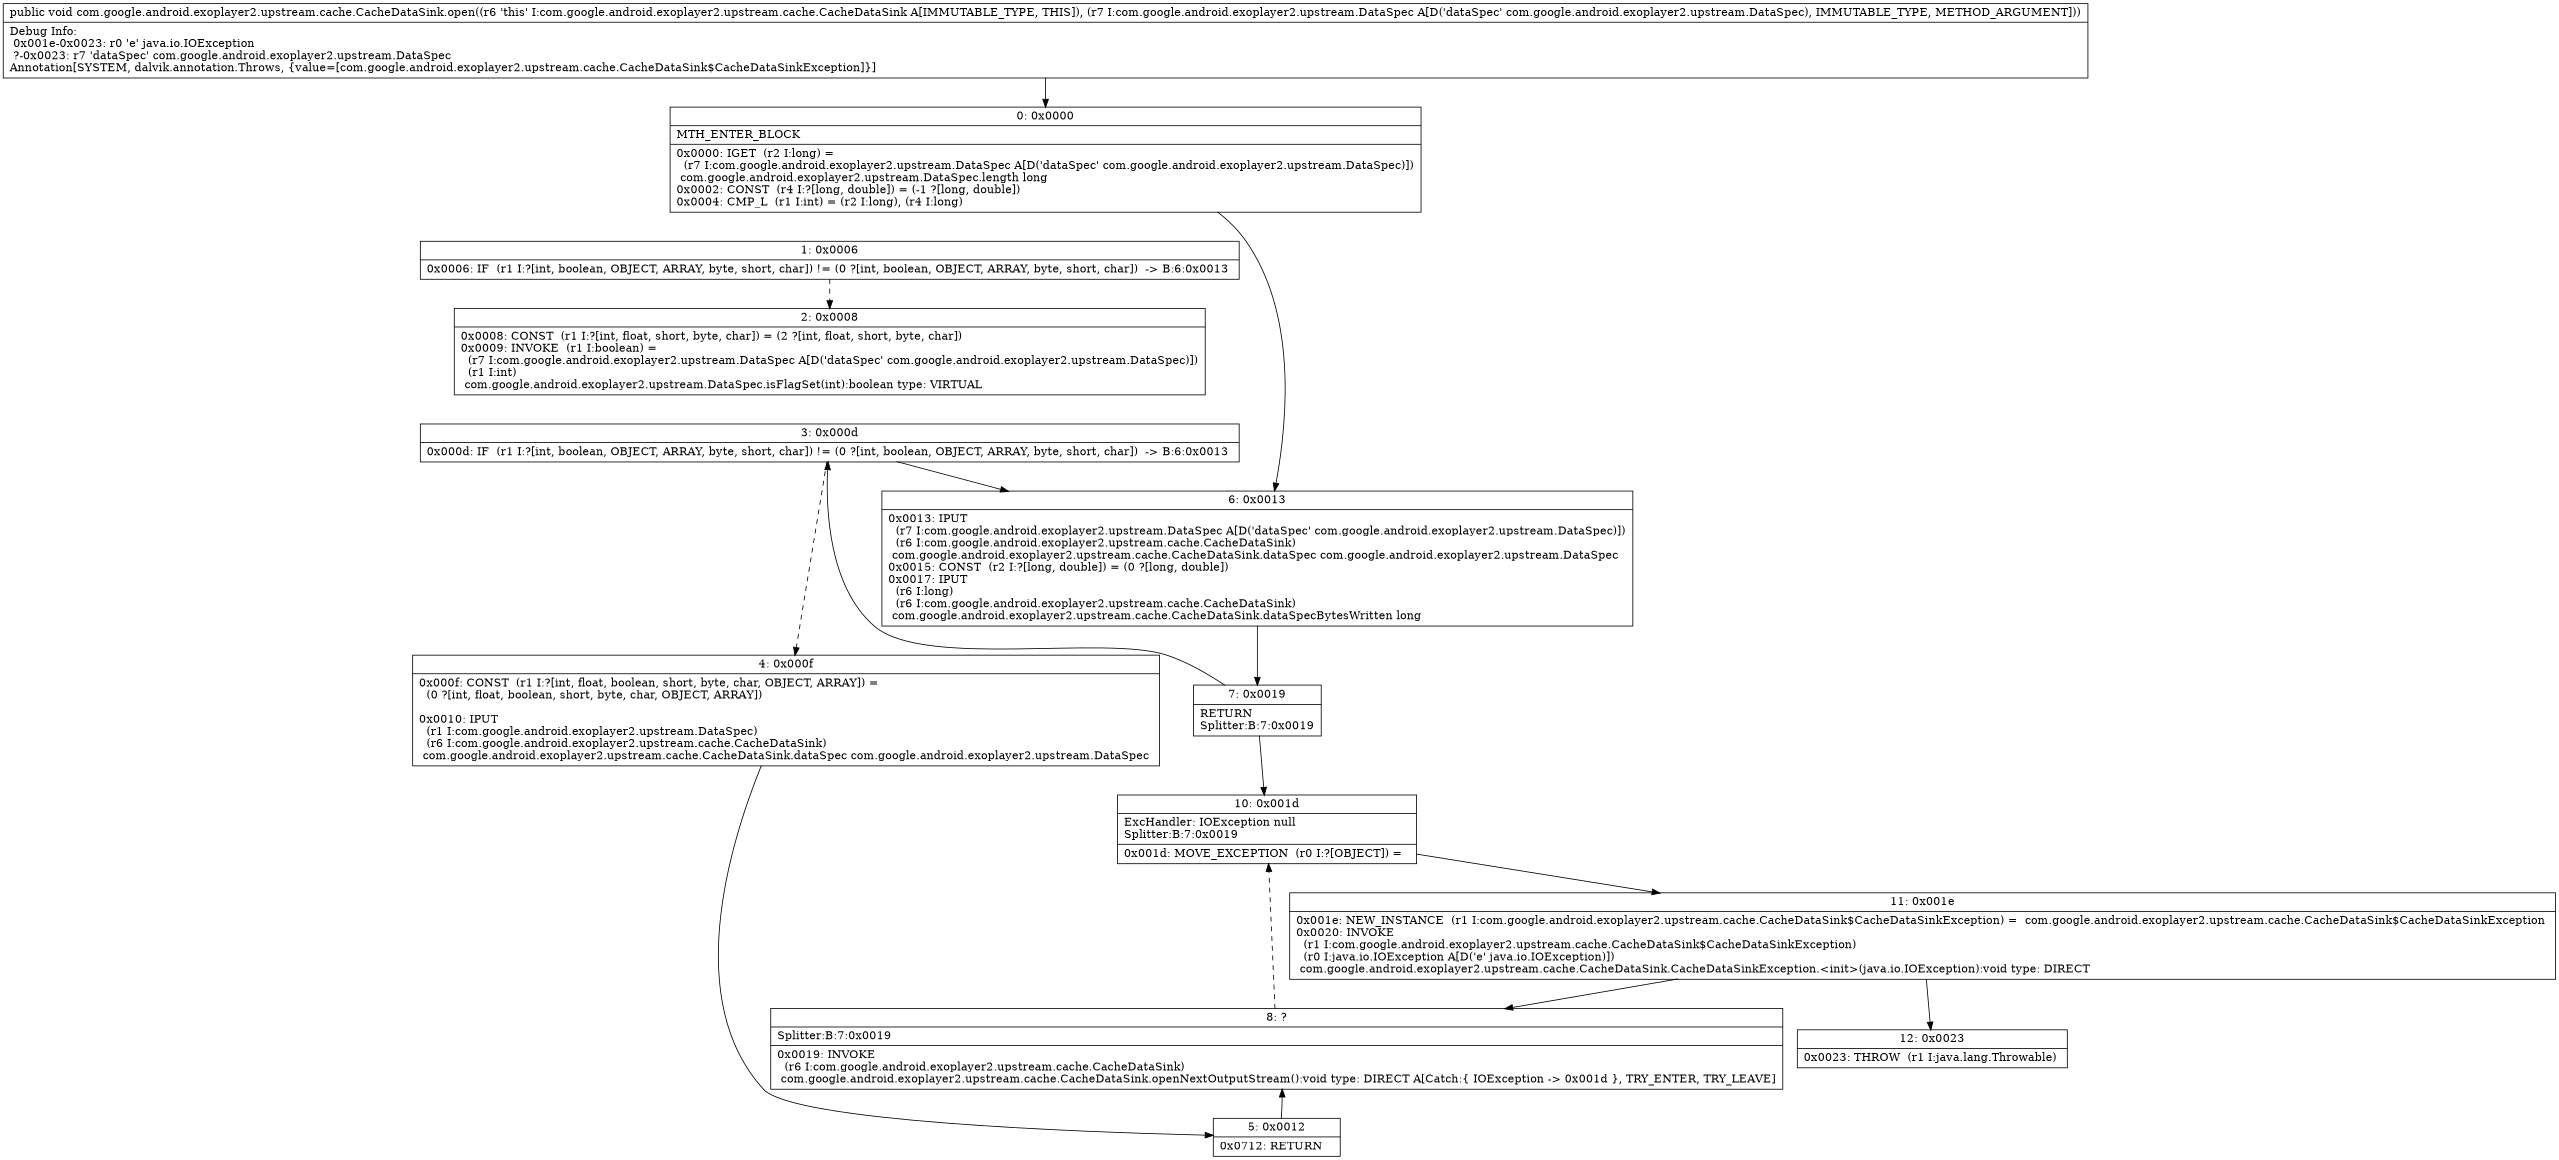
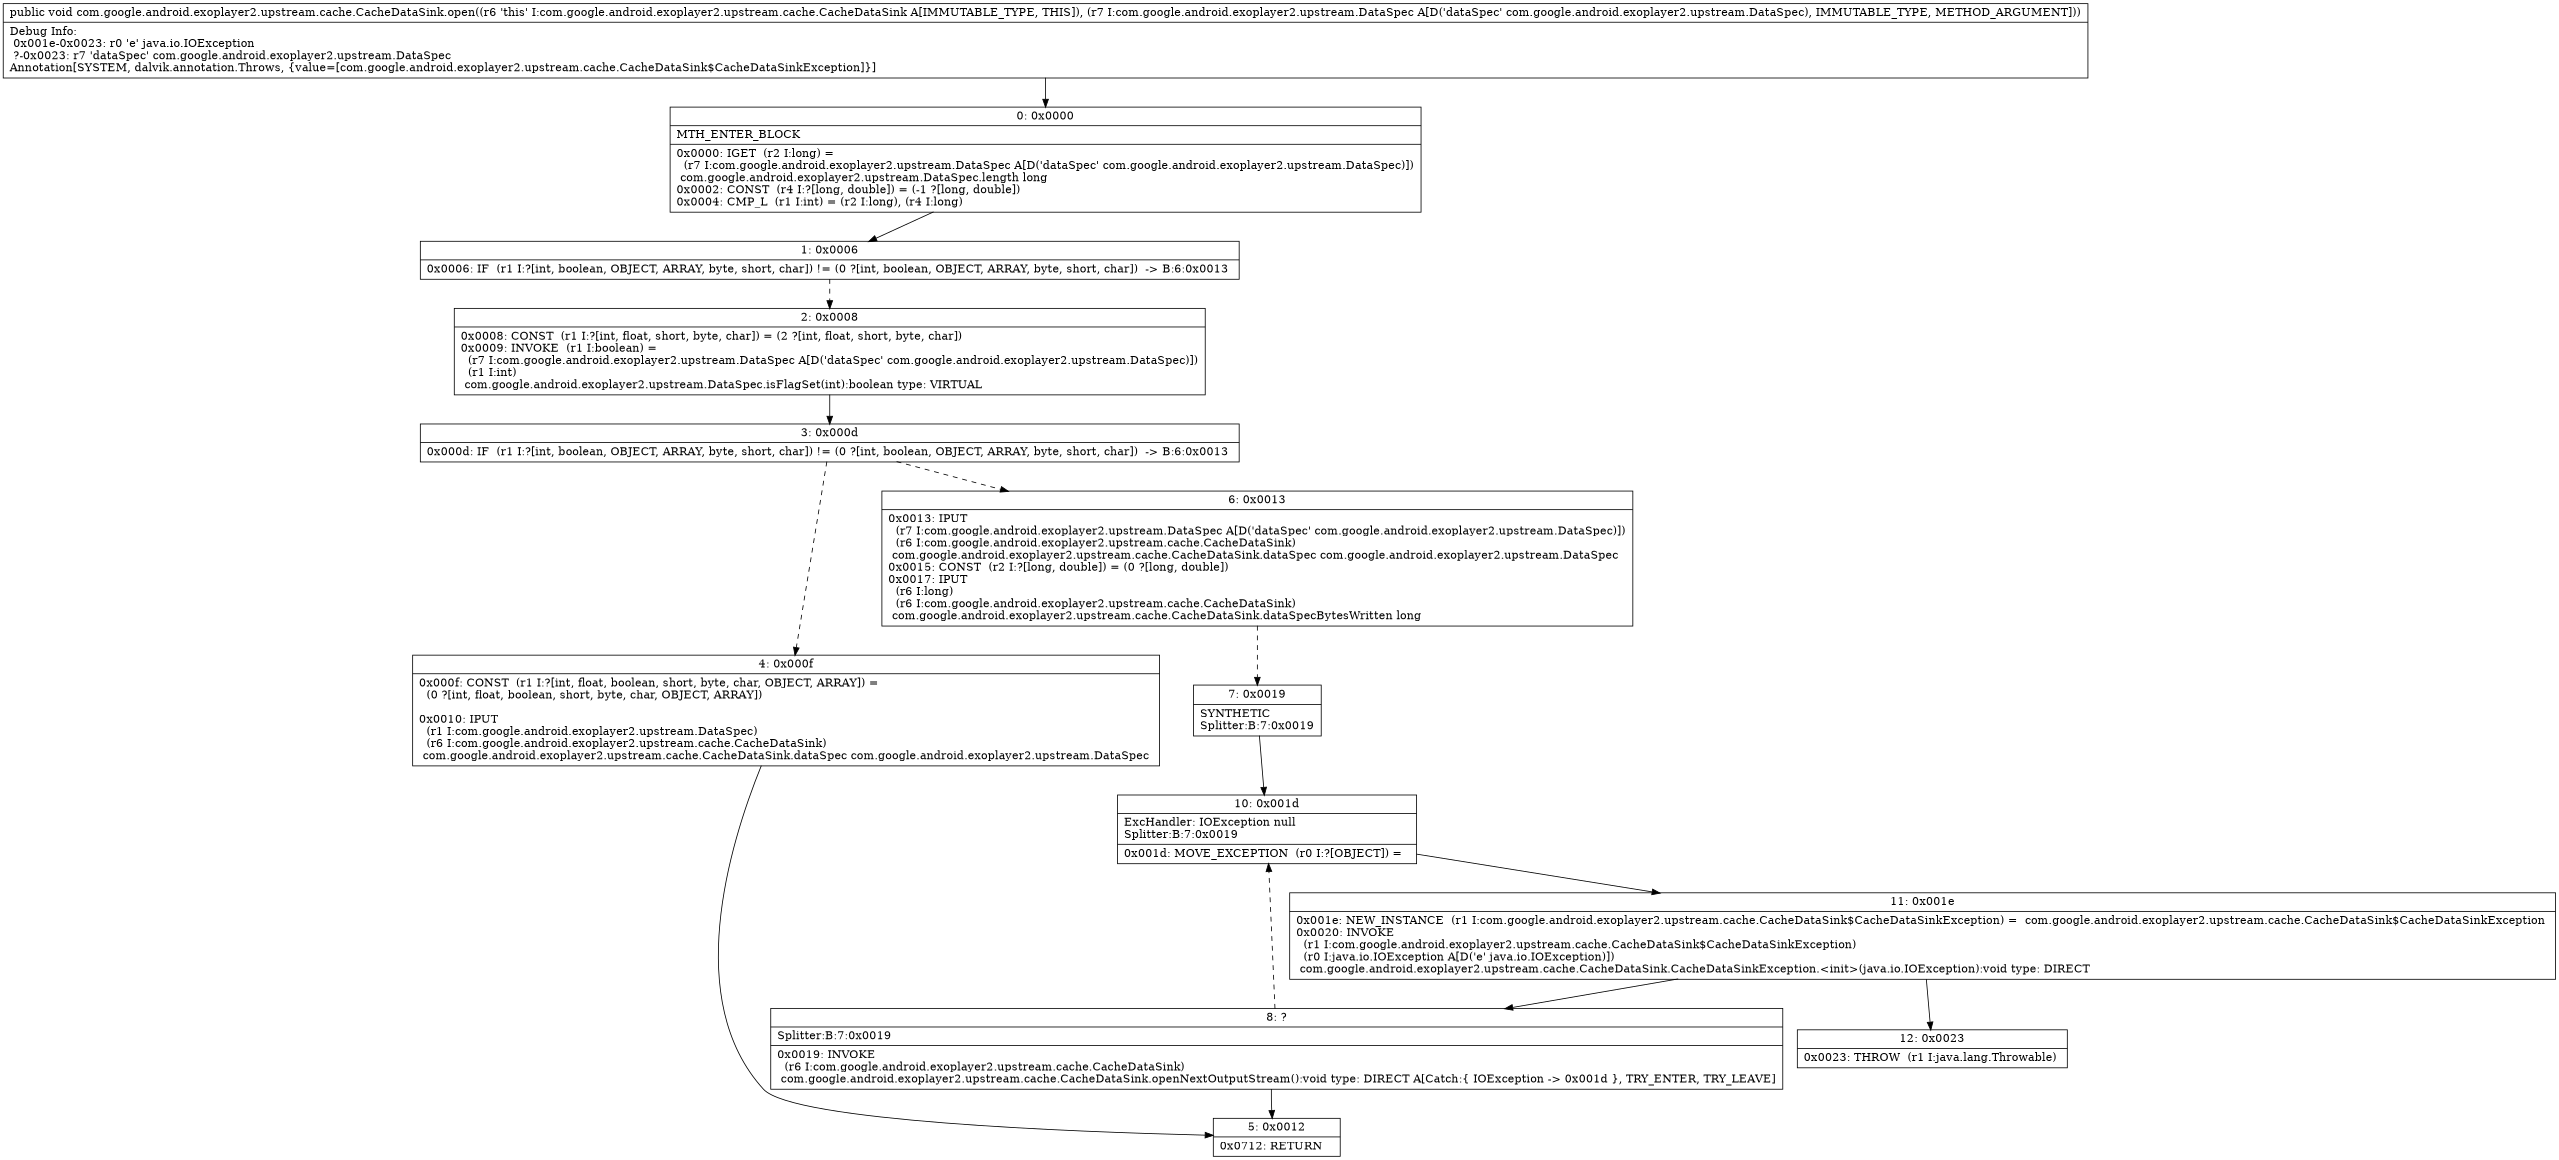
edge "0: 0x0000" -> "6: 0x0013": now "0: 0x0000" -> "1: 0x0006"
edge "3: 0x000d" -> "6: 0x0013": style solid -> dashed
edge "7: 0x0019" -> "3: 0x000d": now "2: 0x0008" -> "3: 0x000d"
edge "6: 0x0013" -> "7: 0x0019": style solid -> dashed
node "7: 0x0019": text "RETURN" -> "SYNTHETIC"
edge "5: 0x0012" -> "8: ?": reversed
